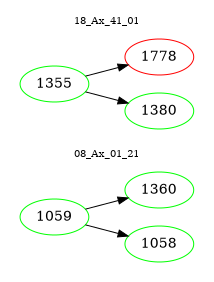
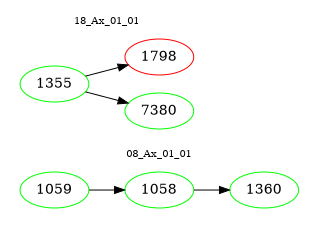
cluster "18_Ax_41_01": label "18_Ax_41_01" -> "18_Ax_01_01"
node "1778": label "1778" -> "1798"
node "1380": label "1380" -> "7380"
cluster "08_Ax_01_21": label "08_Ax_01_21" -> "08_Ax_01_01"
edge "1059" -> "1360": now "1058" -> "1360"
